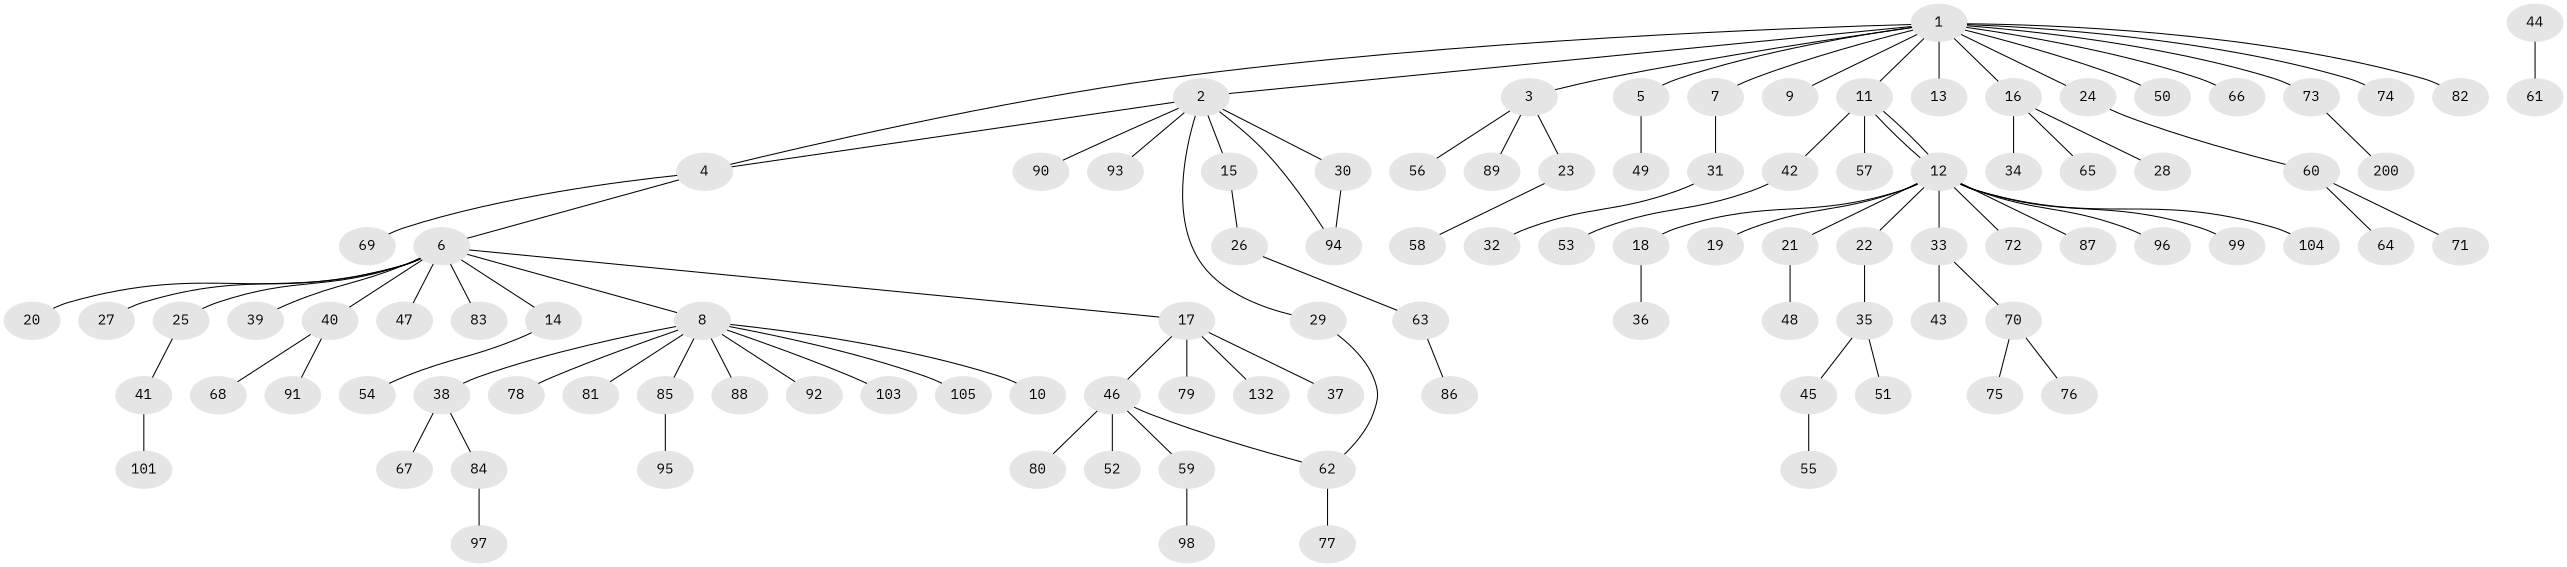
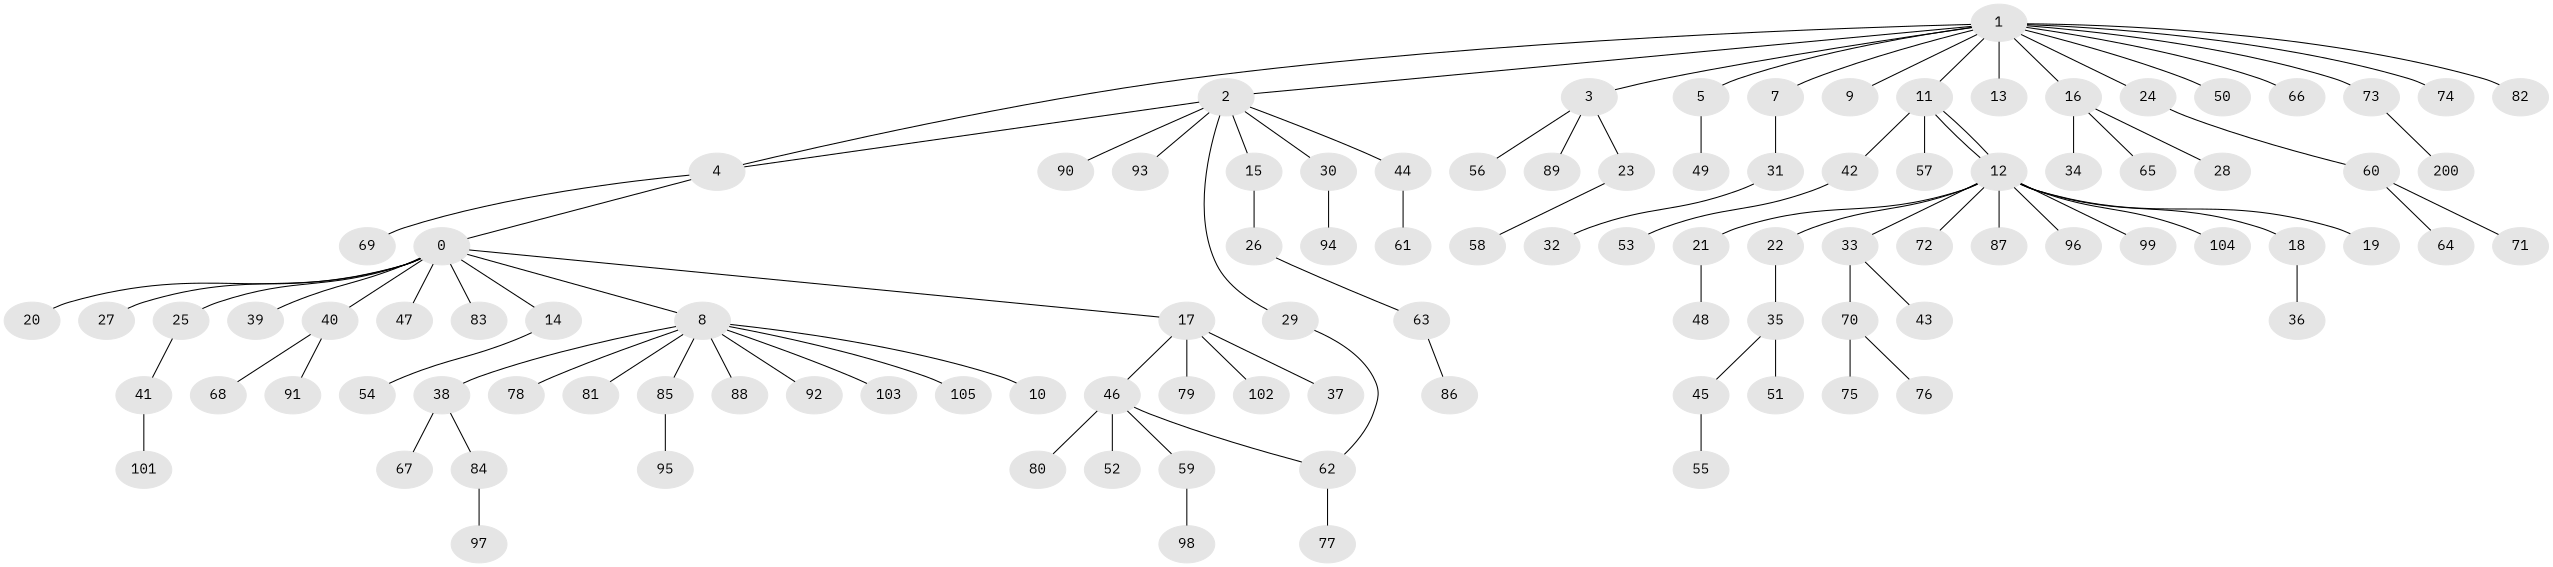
edge "2" -- "94": now "2" -- "44"
node "6": label "6" -> "0"
node "132": label "132" -> "102"
